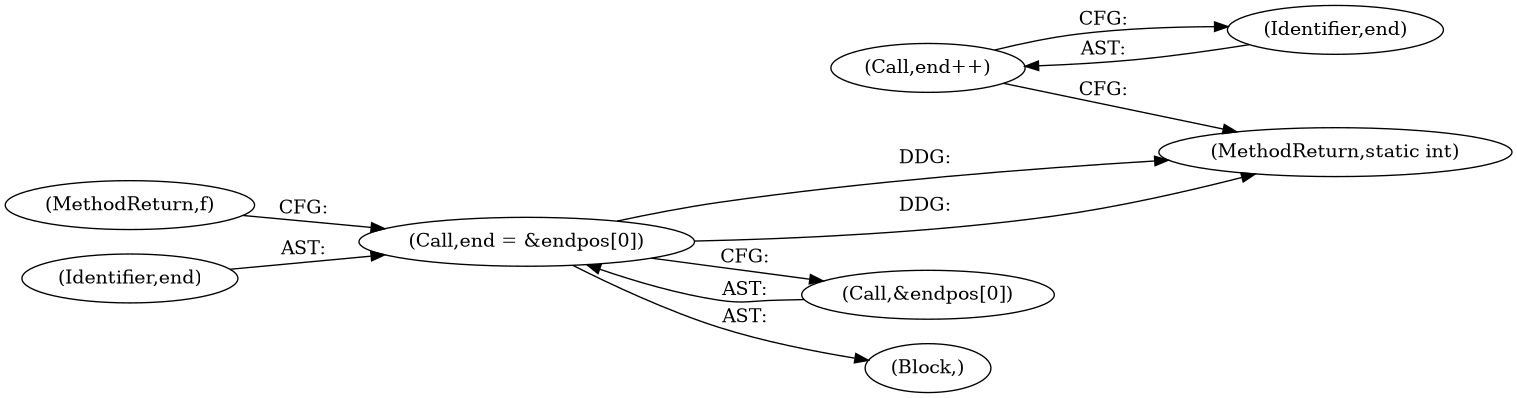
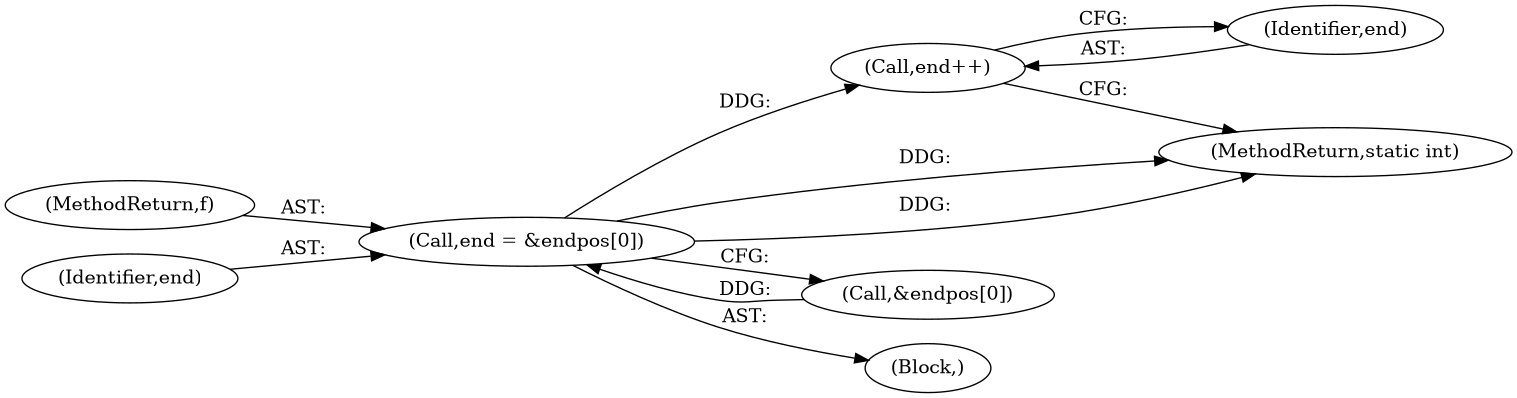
edge "(Call,end = &endpos[0])" -> "(Call,end++)": added, label "DDG:"
edge "(MethodReturn,f)" -> "(Call,end = &endpos[0])": label "CFG: " -> "AST: "
edge "(Call,&endpos[0])" -> "(Call,end = &endpos[0])": label "AST: " -> "DDG: "
